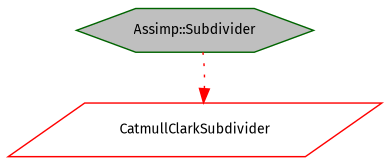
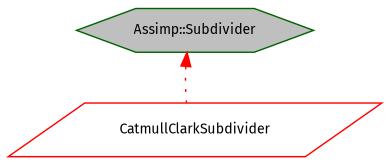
edge "Assimp::Subdivider" -> "CatmullClarkSubdivider": reversed
